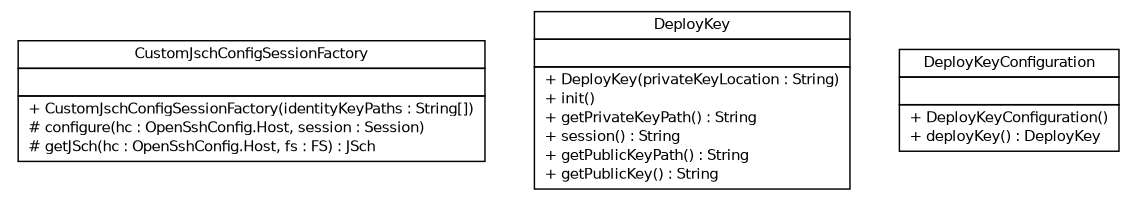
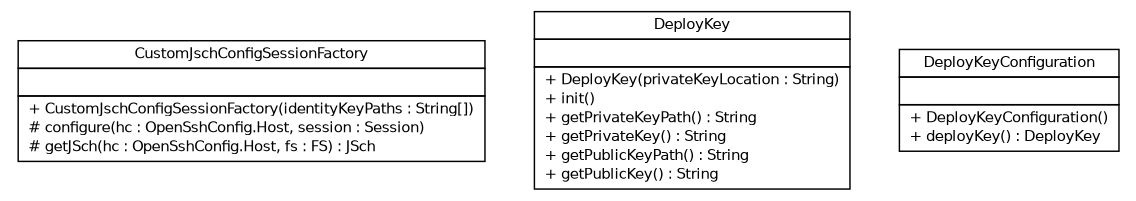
node "DeployKey": text "+ session() : String" -> "+ getPrivateKey() : String"
